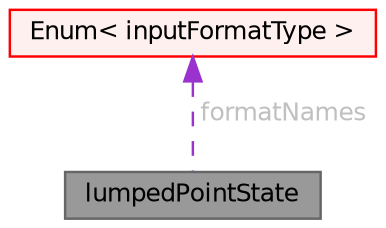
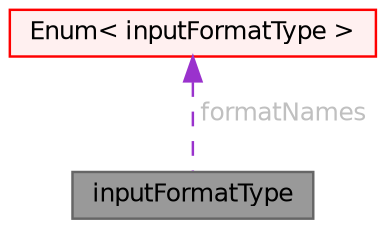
node "lumpedPointState": label "lumpedPointState" -> "inputFormatType"
